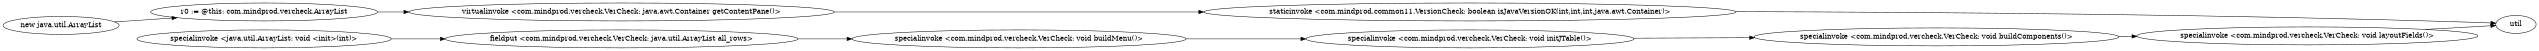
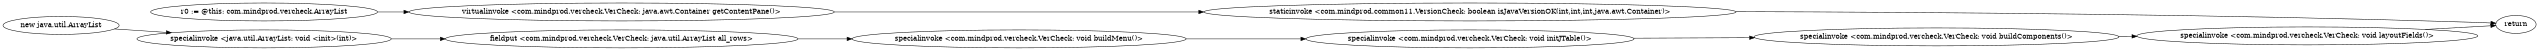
edge "new java.util.ArrayList" -> "r0 := @this: com.mindprod.vercheck.ArrayList": now "new java.util.ArrayList" -> "specialinvoke <java.util.ArrayList: void <init>(int)>"
node "util": label "util" -> "return"
